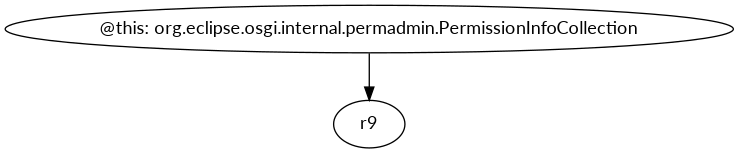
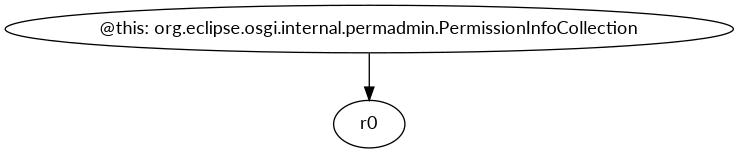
node "r9": label "r9" -> "r0"
